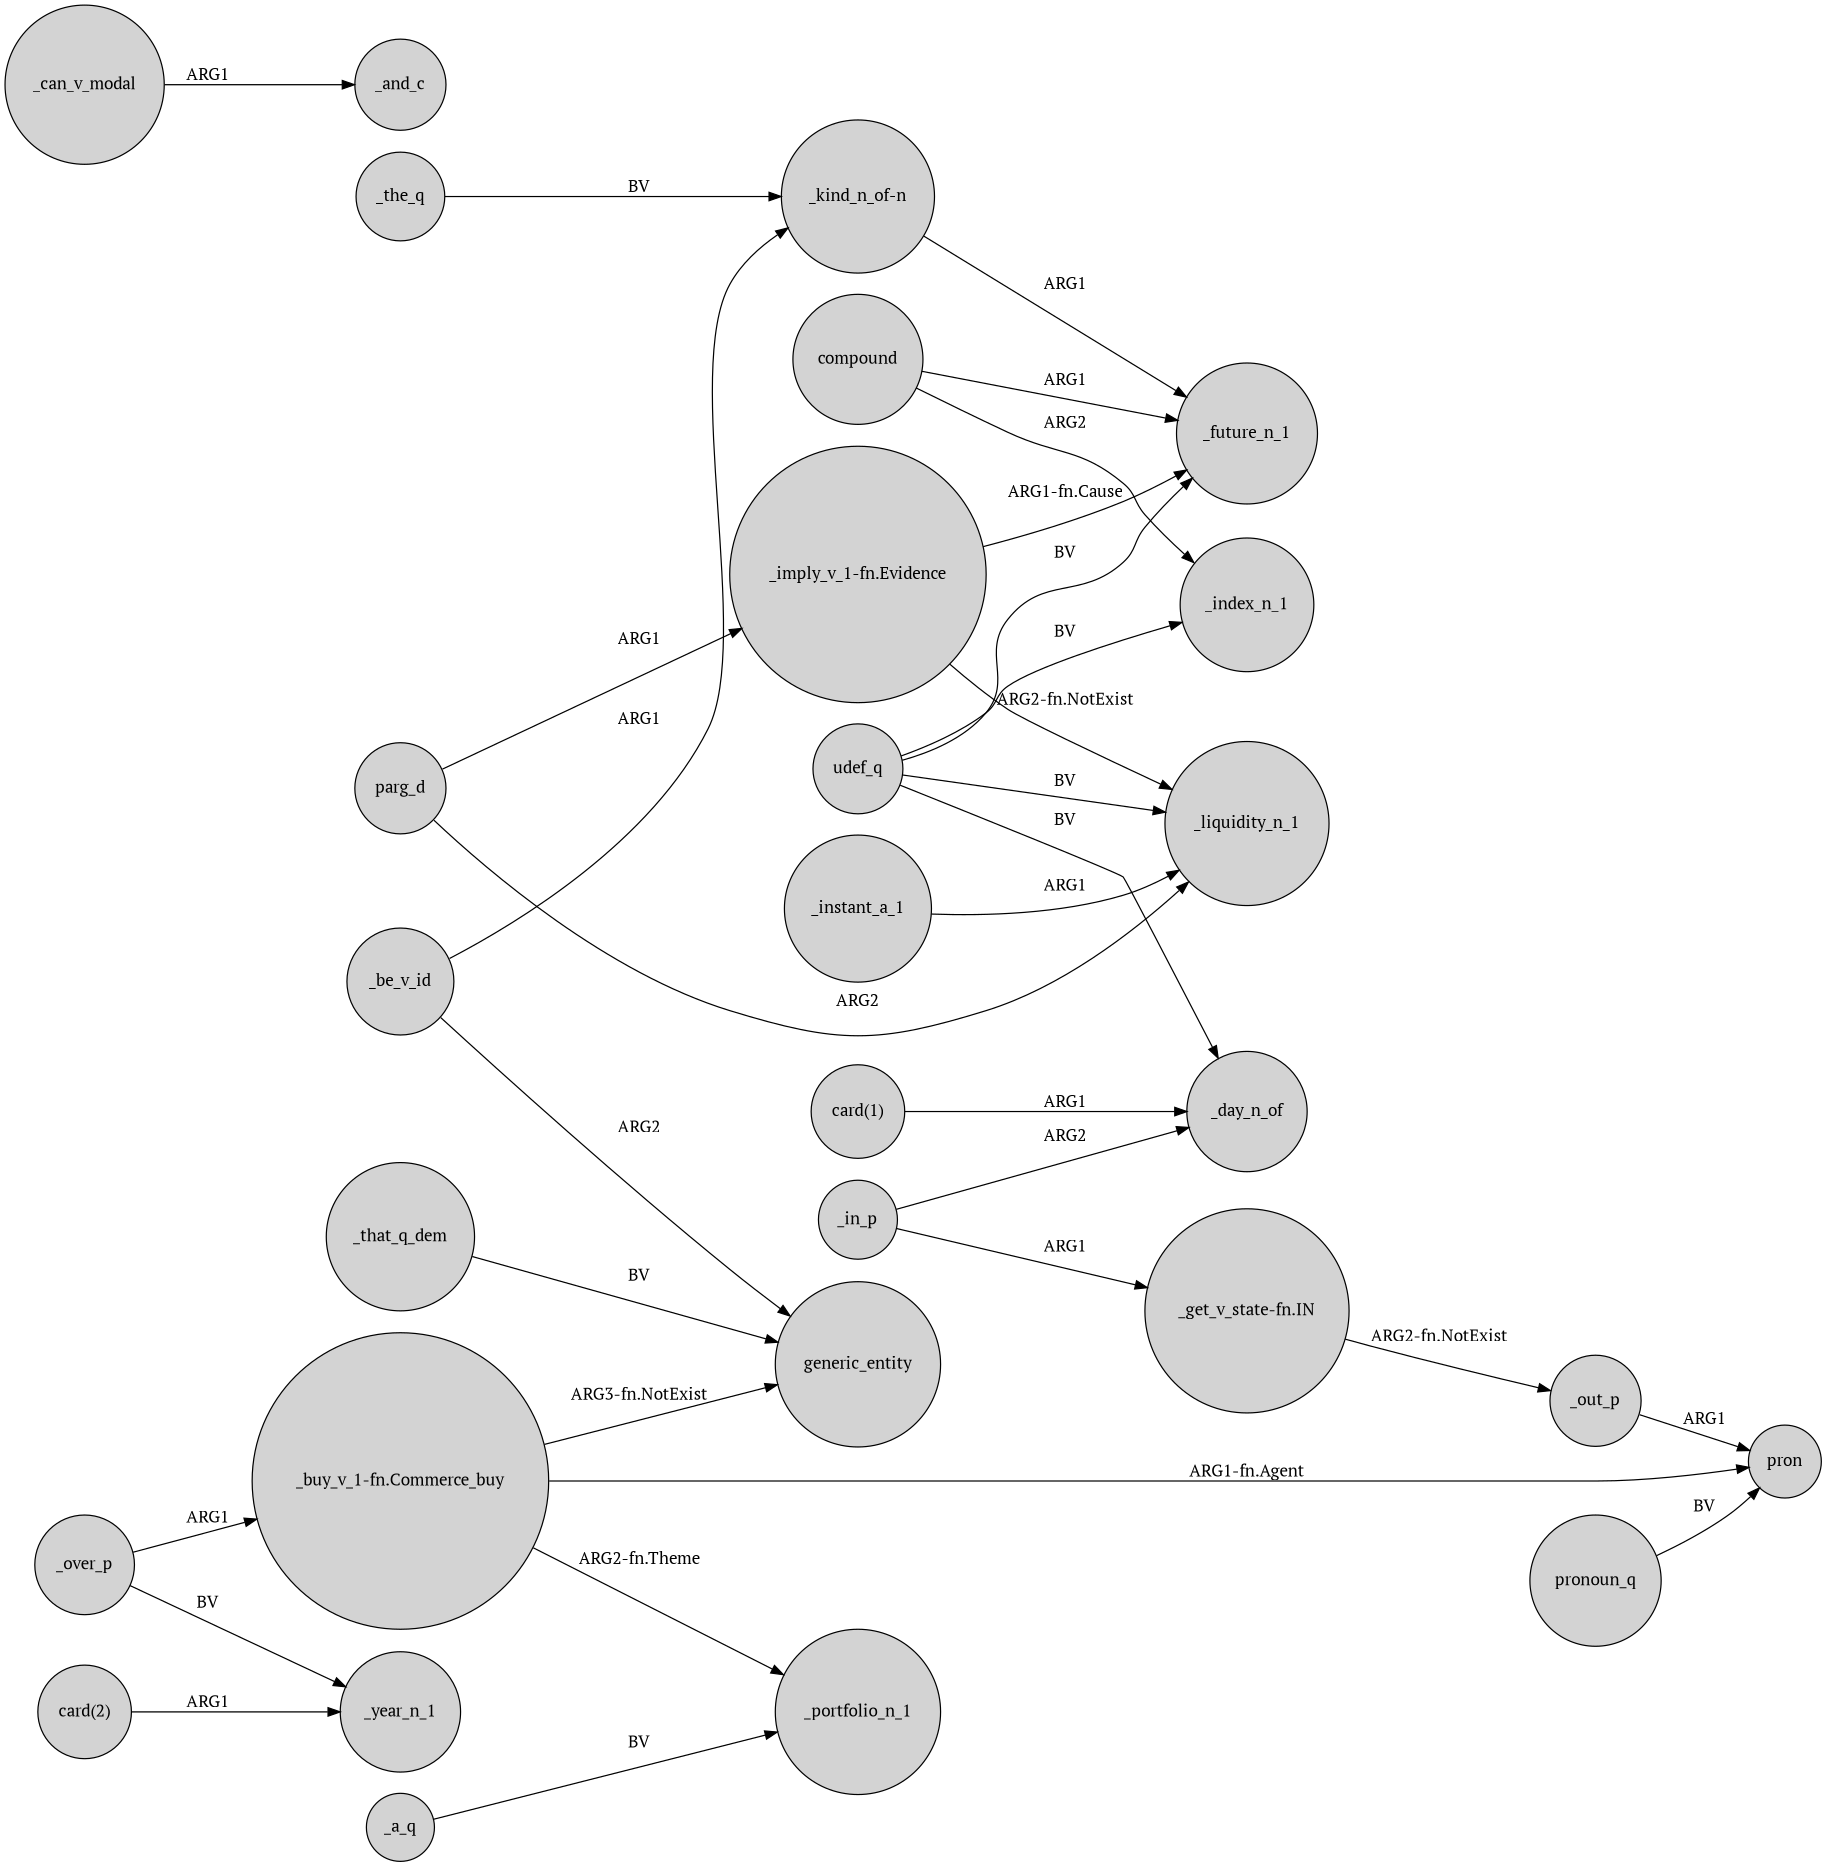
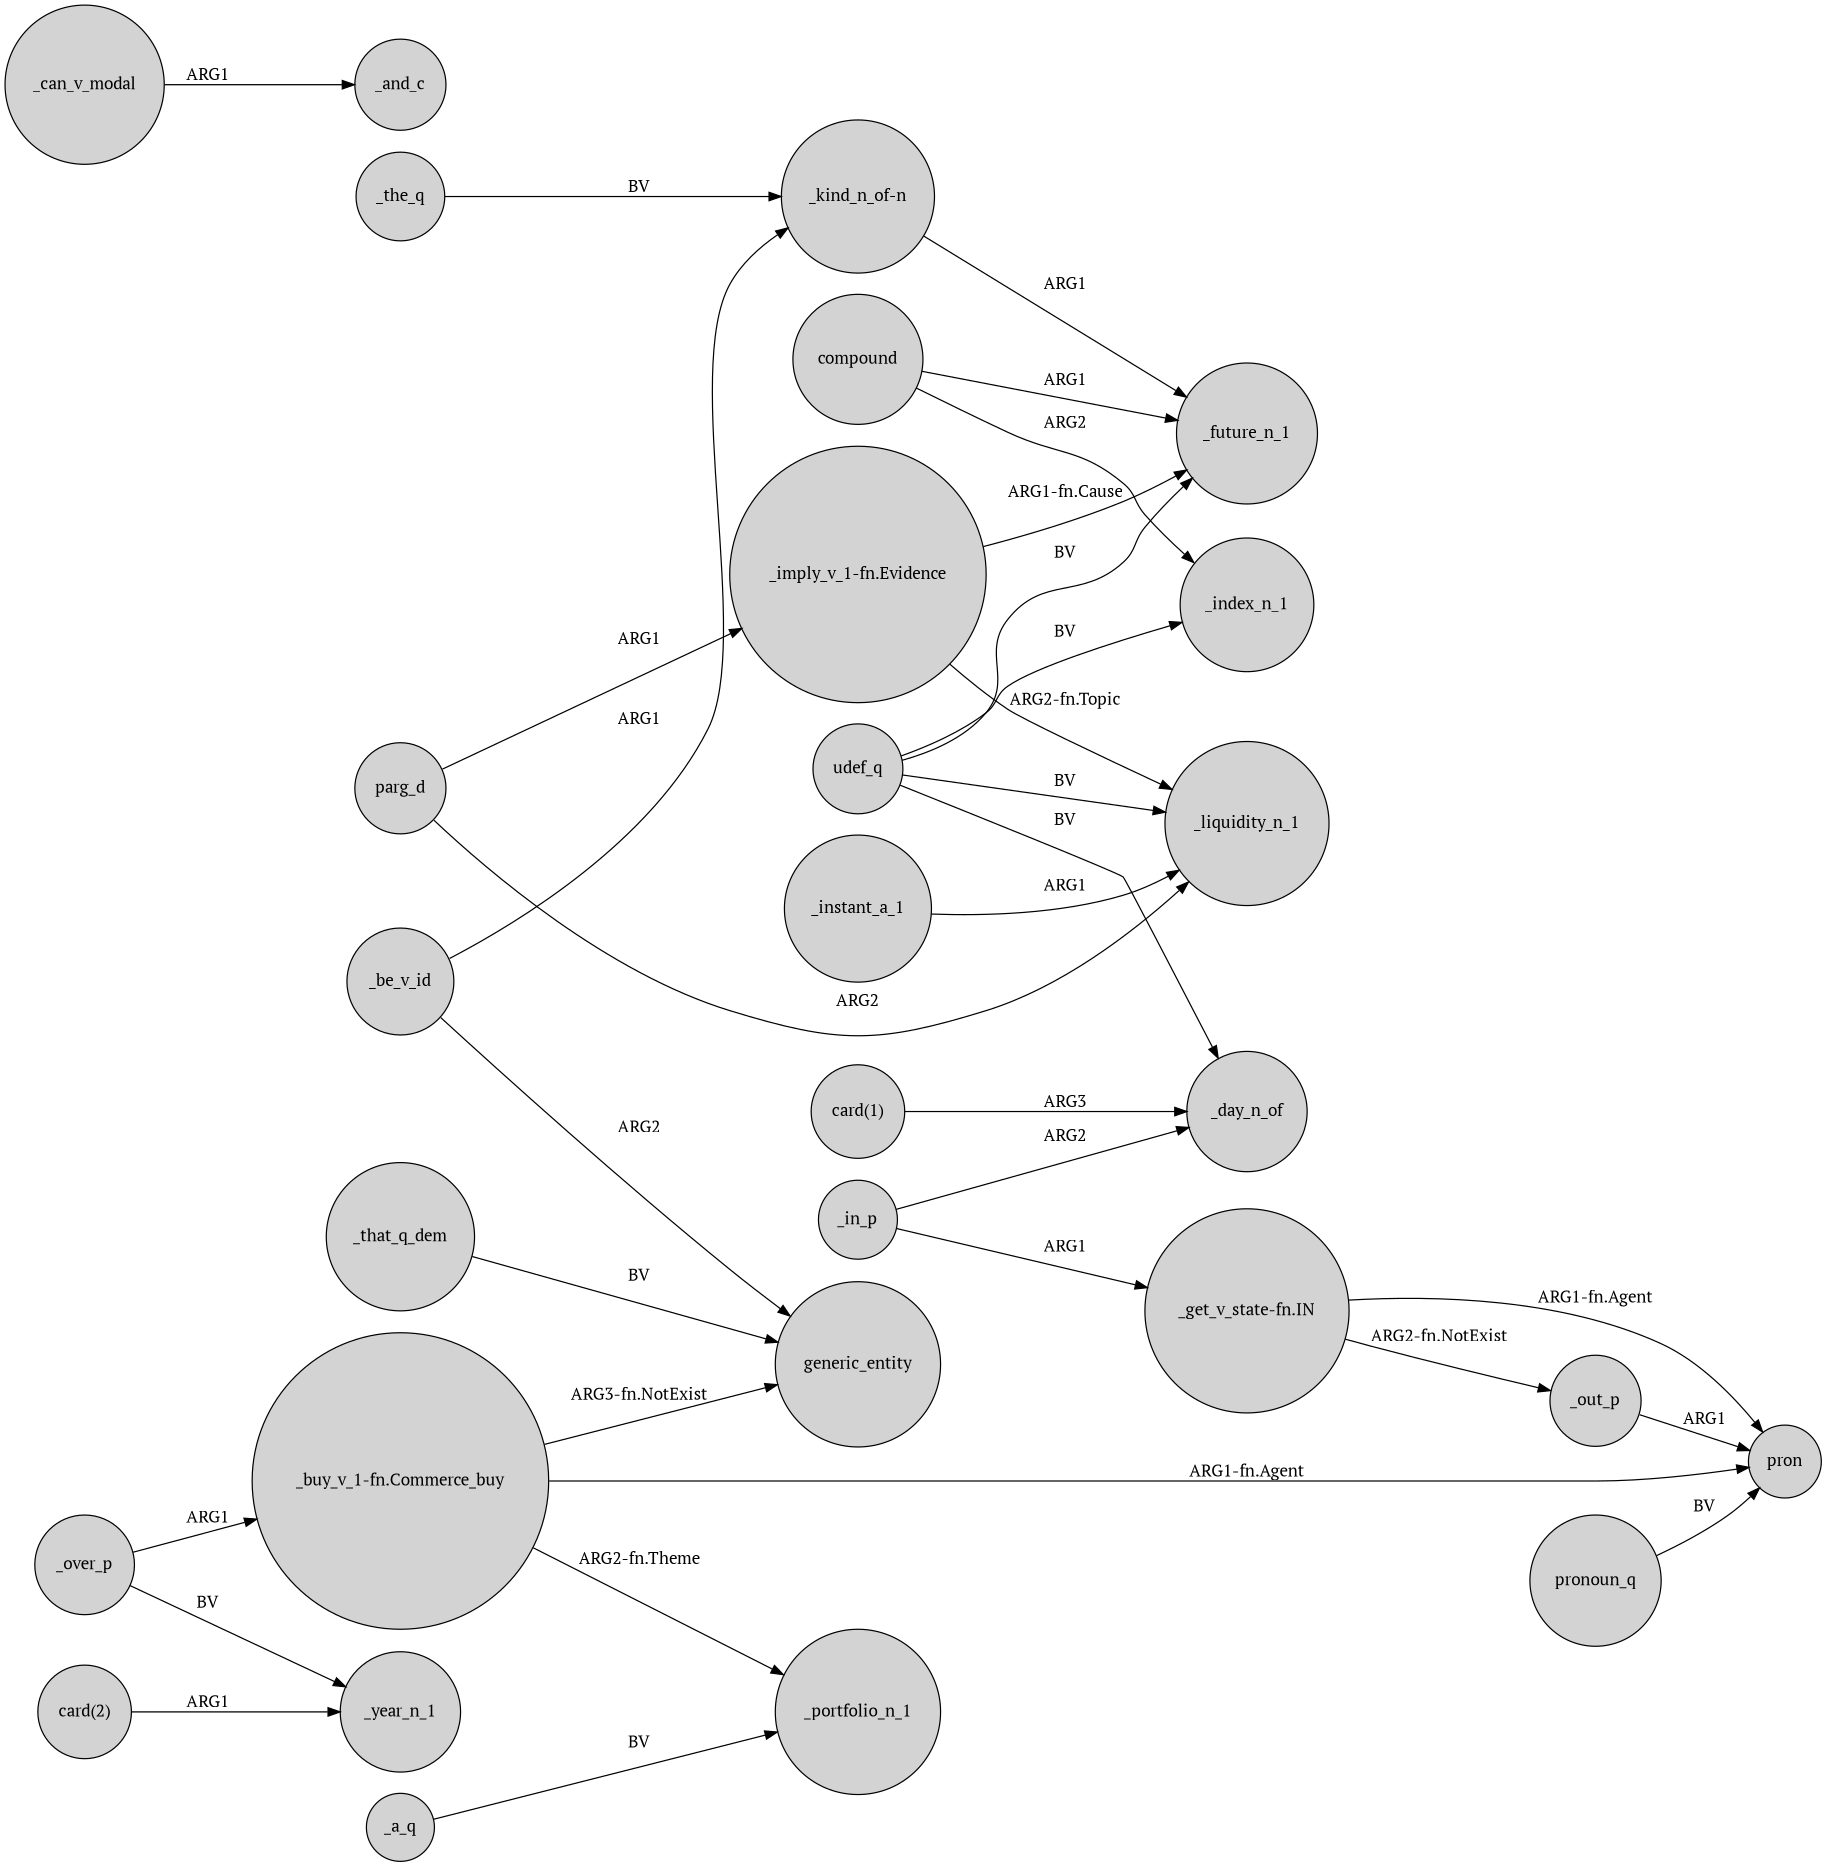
edge "_imply_v_1-fn.Evidence" -> "_liquidity_n_1": label "ARG2-fn.NotExist" -> "ARG2-fn.Topic"
edge "card(1)" -> "_day_n_of": label "ARG1" -> "ARG3"
edge "_get_v_state-fn.IN" -> "pron": added, label "ARG1-fn.Agent"
